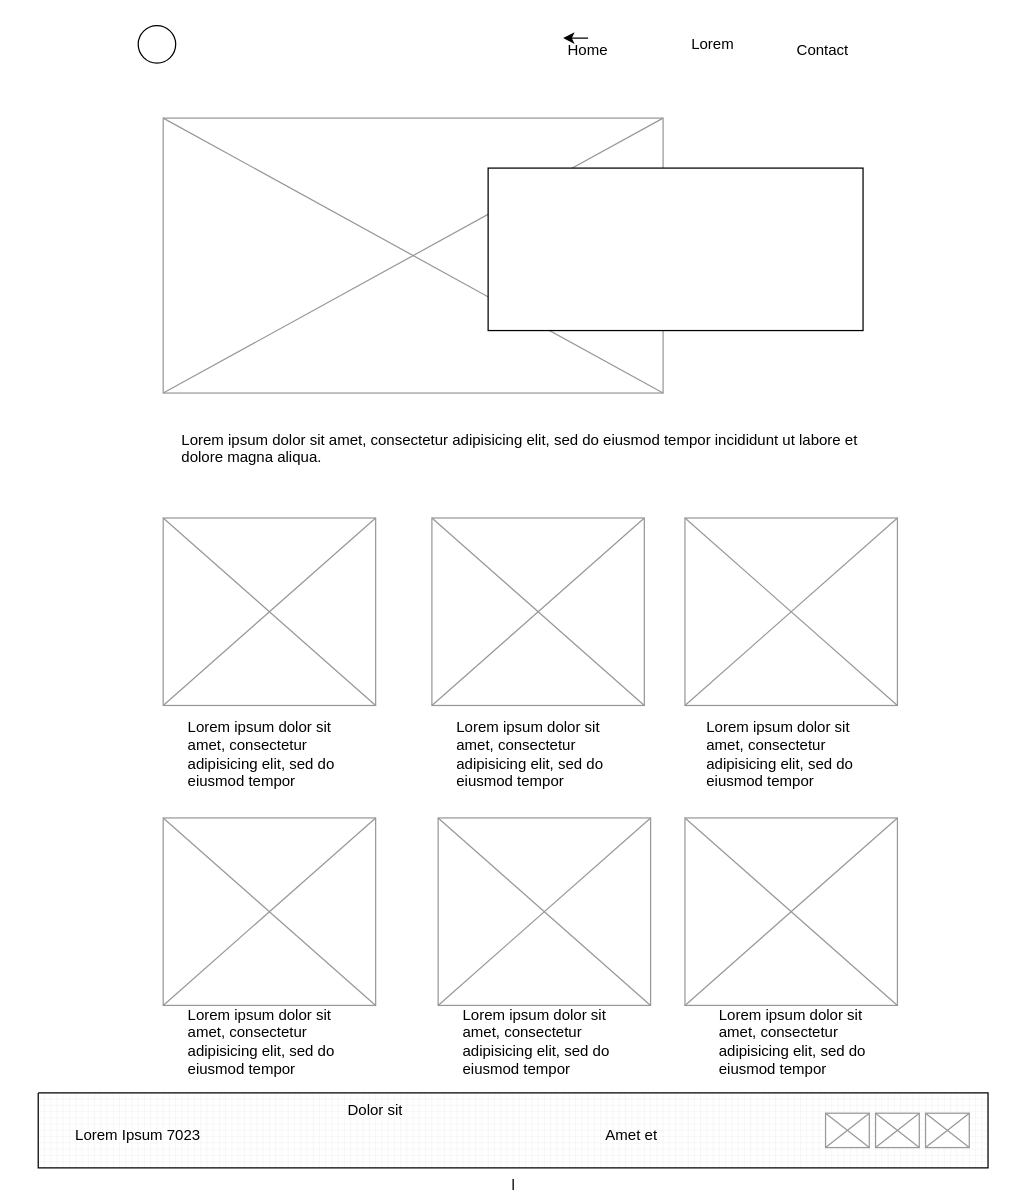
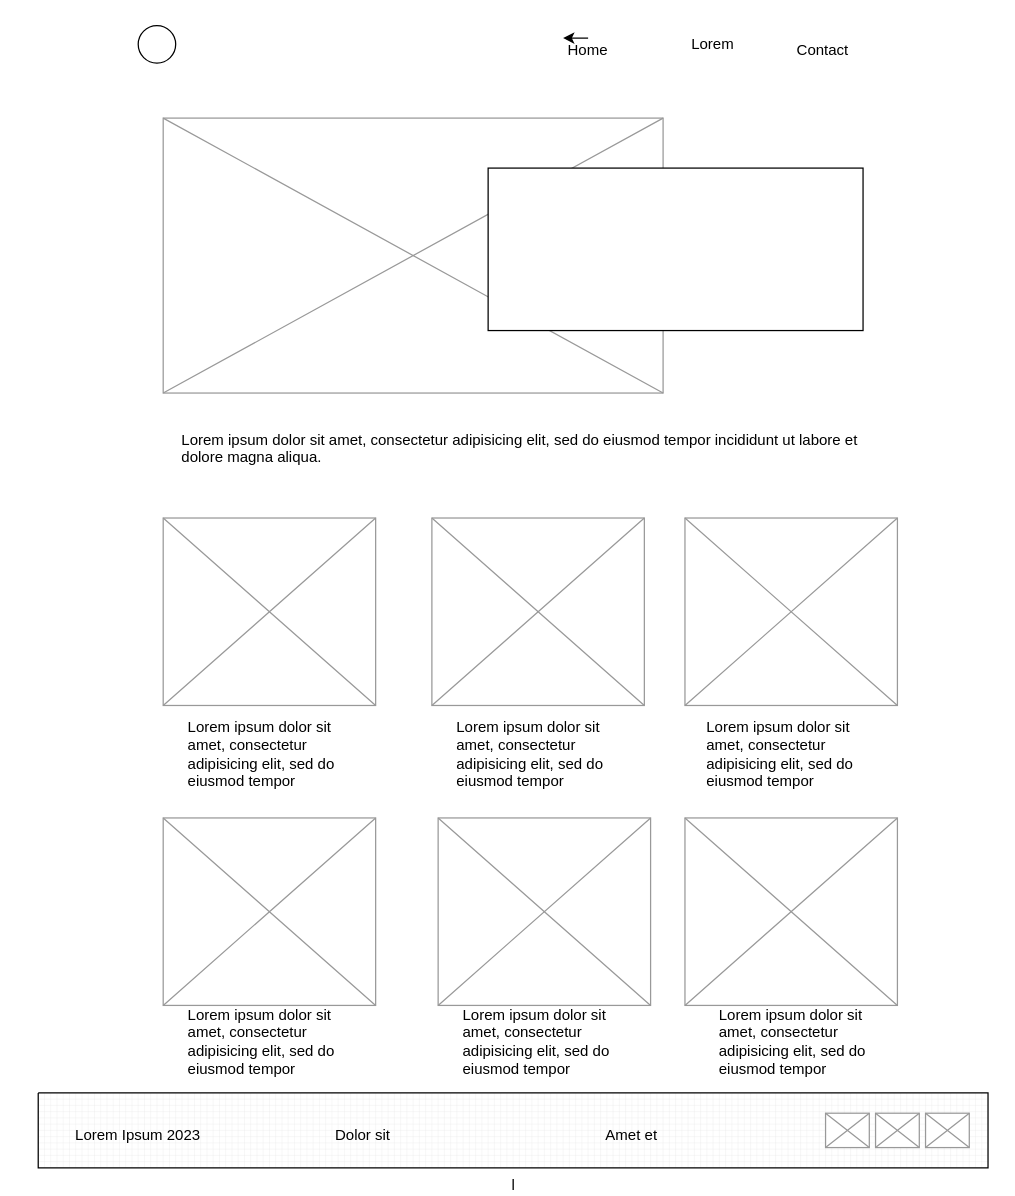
node "Dolor sit": moved (376, 1110) -> (363, 1135)
node "Lorem Ipsum 7023": label "Lorem Ipsum 7023" -> "Lorem Ipsum 2023"
